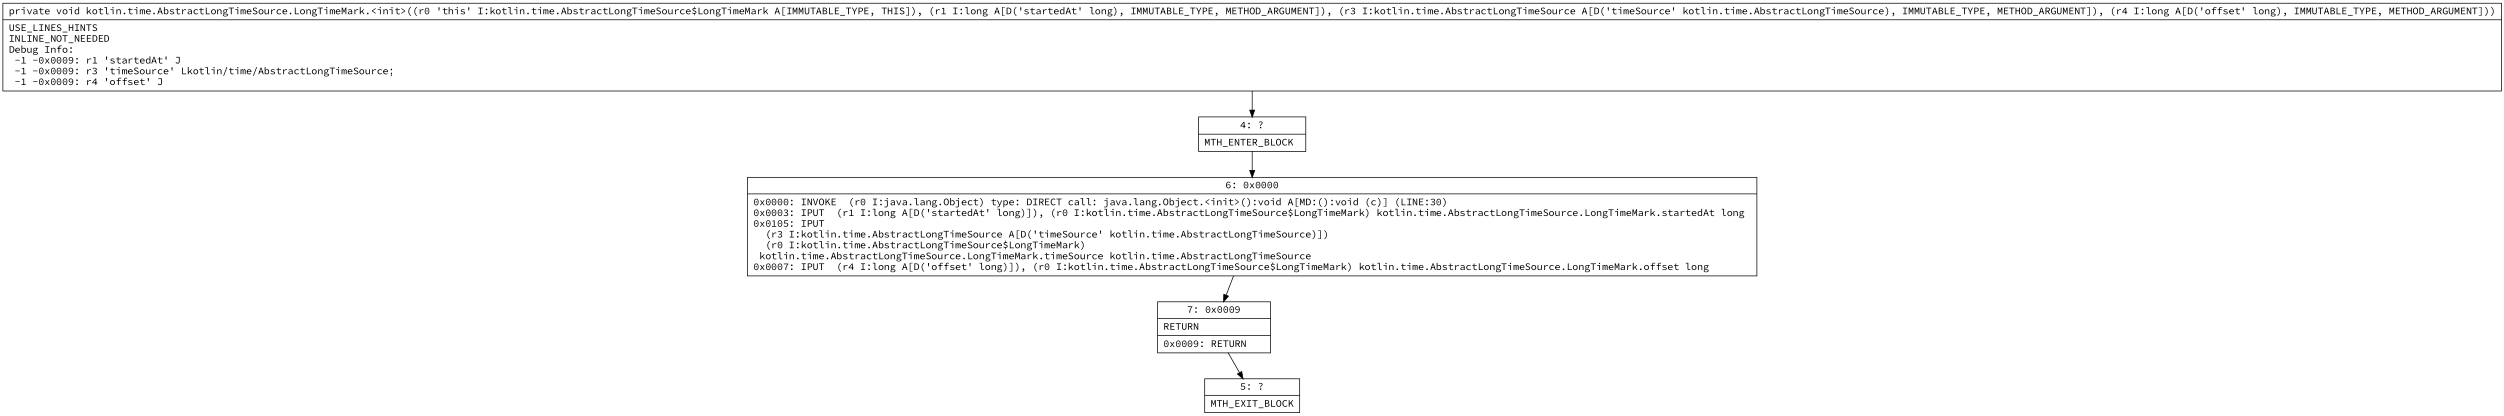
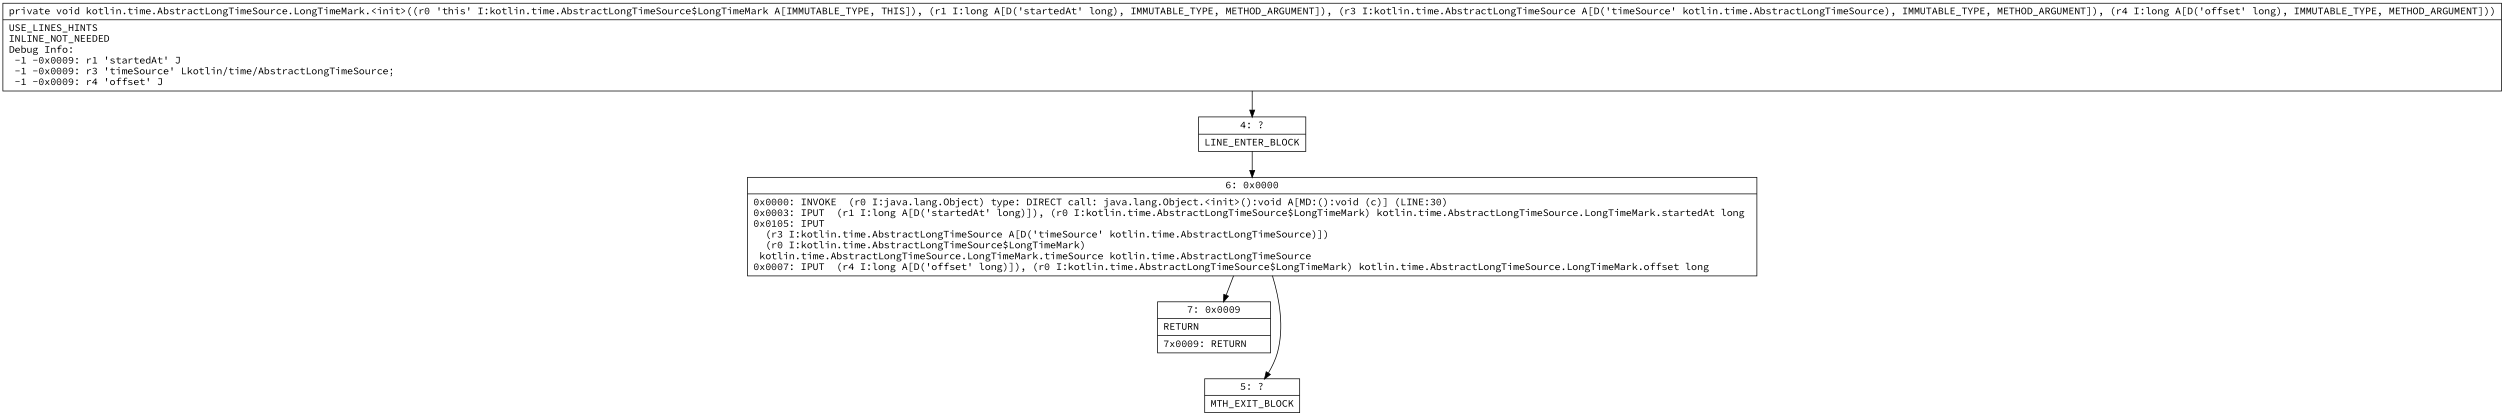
node "4: ?": text "MTH_ENTER_BLOCK" -> "LINE_ENTER_BLOCK"
node "7: 0x0009": text "0x0009: RETURN" -> "7x0009: RETURN"
edge "7: 0x0009" -> "5: ?": now "6: 0x0000" -> "5: ?"
